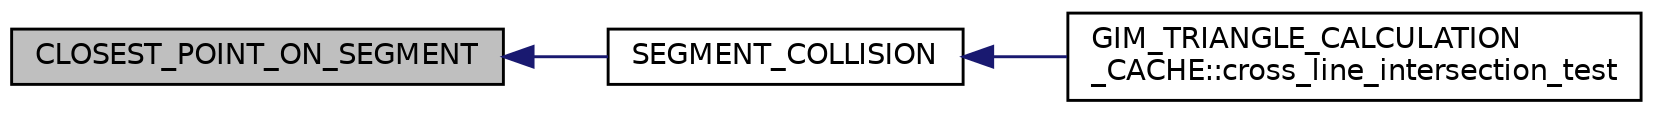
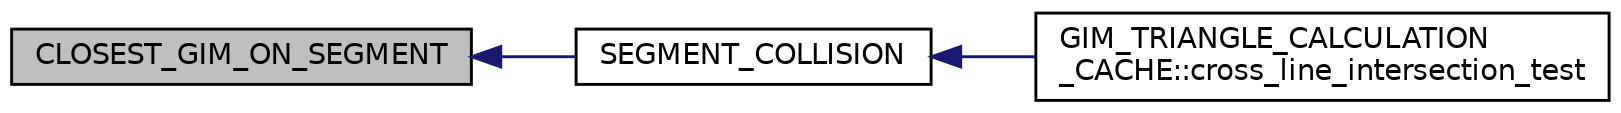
node "CLOSEST_POINT_ON_SEGMENT": label "CLOSEST_POINT_ON_SEGMENT" -> "CLOSEST_GIM_ON_SEGMENT"
